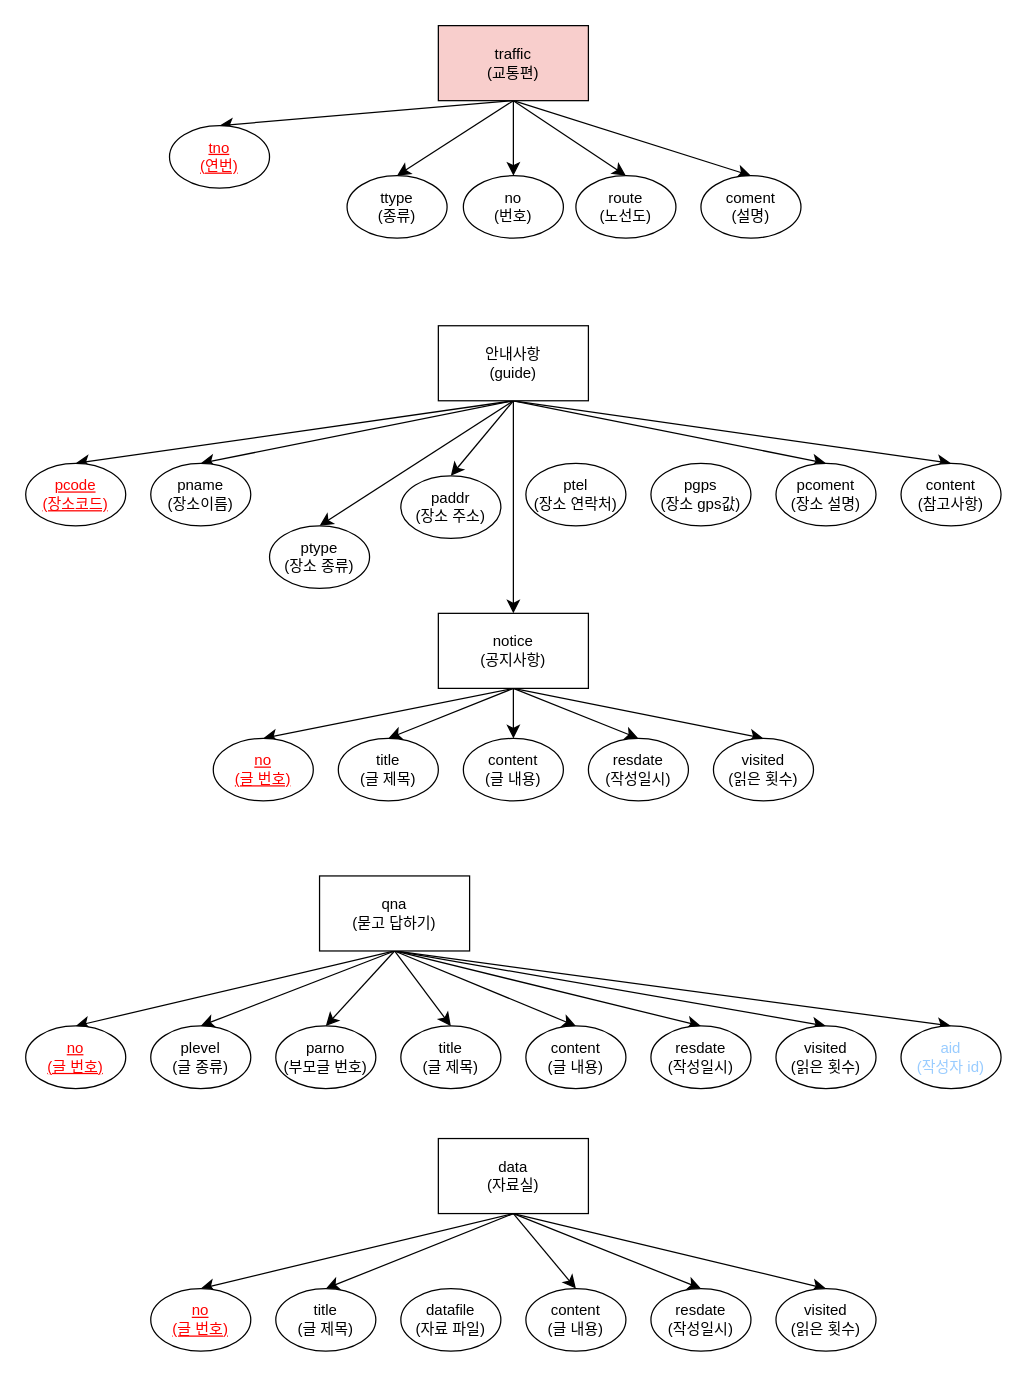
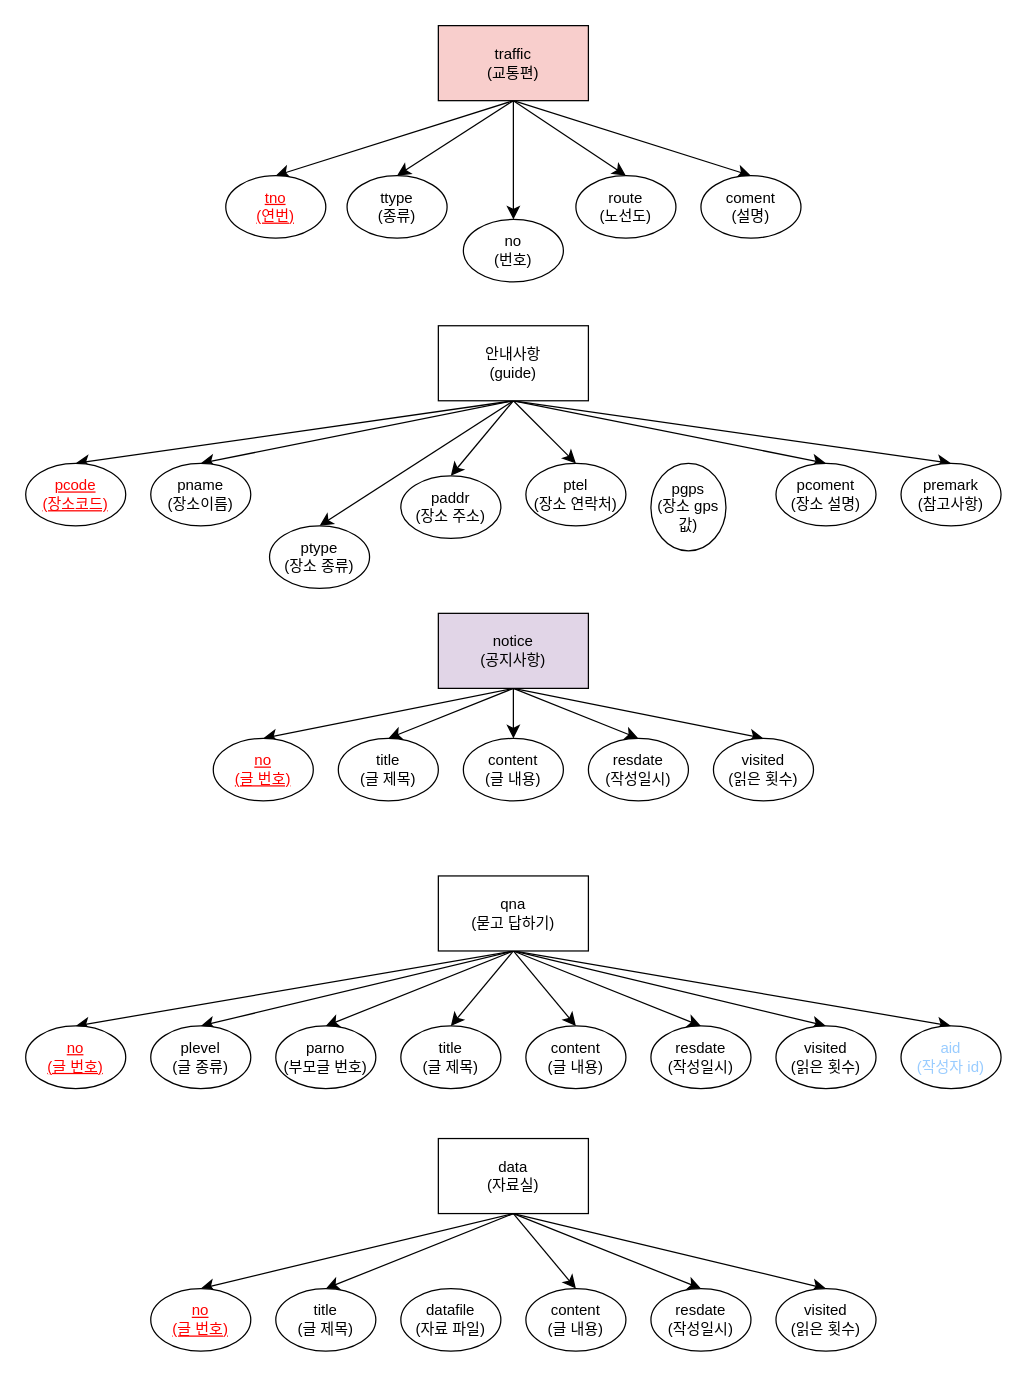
node "tno (연번)": moved (219, 157) -> (276, 207)
node "no (번호)": moved (513, 207) -> (513, 251)
node "pgps (장소 gps값)": size 100x63 -> 75x88
node "content (참고사항)": label "content (참고사항)" -> "premark (참고사항)"
edge "안내사항 (guide)" -> "notice (공지사항)": now "안내사항 (guide)" -> "ptel (장소 연락처)"
node "notice (공지사항)": fillcolor #ffffff -> #e1d5e7
node "qna (묻고 답하기)": moved (394, 913) -> (513, 913)
